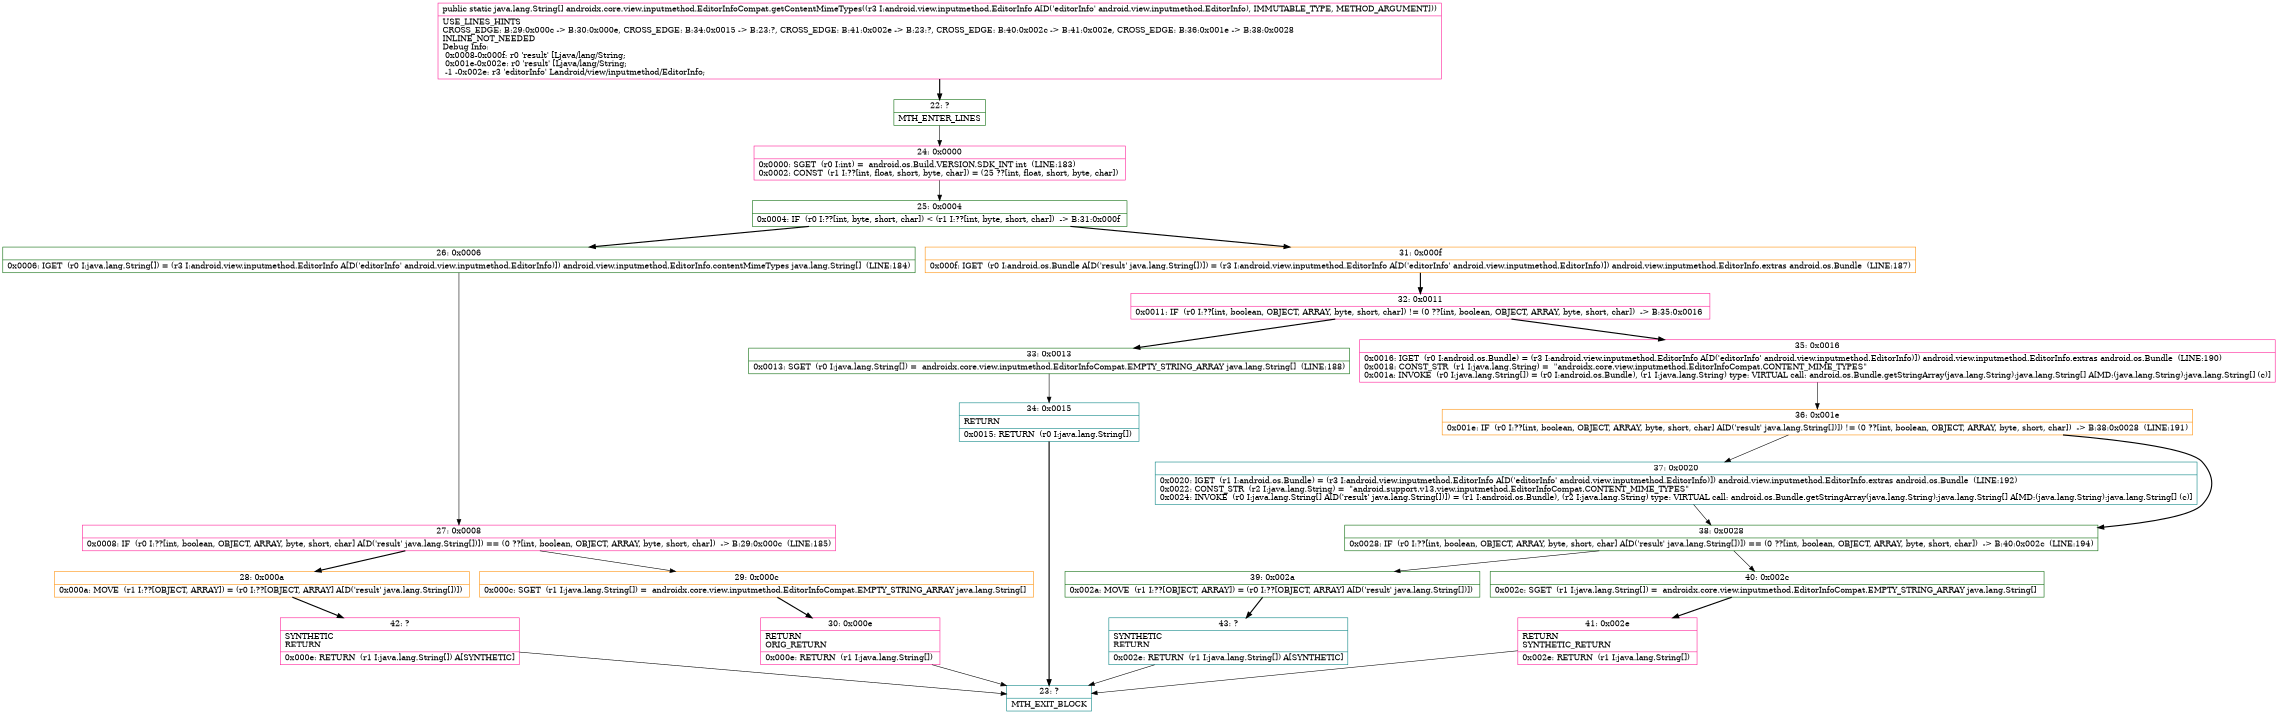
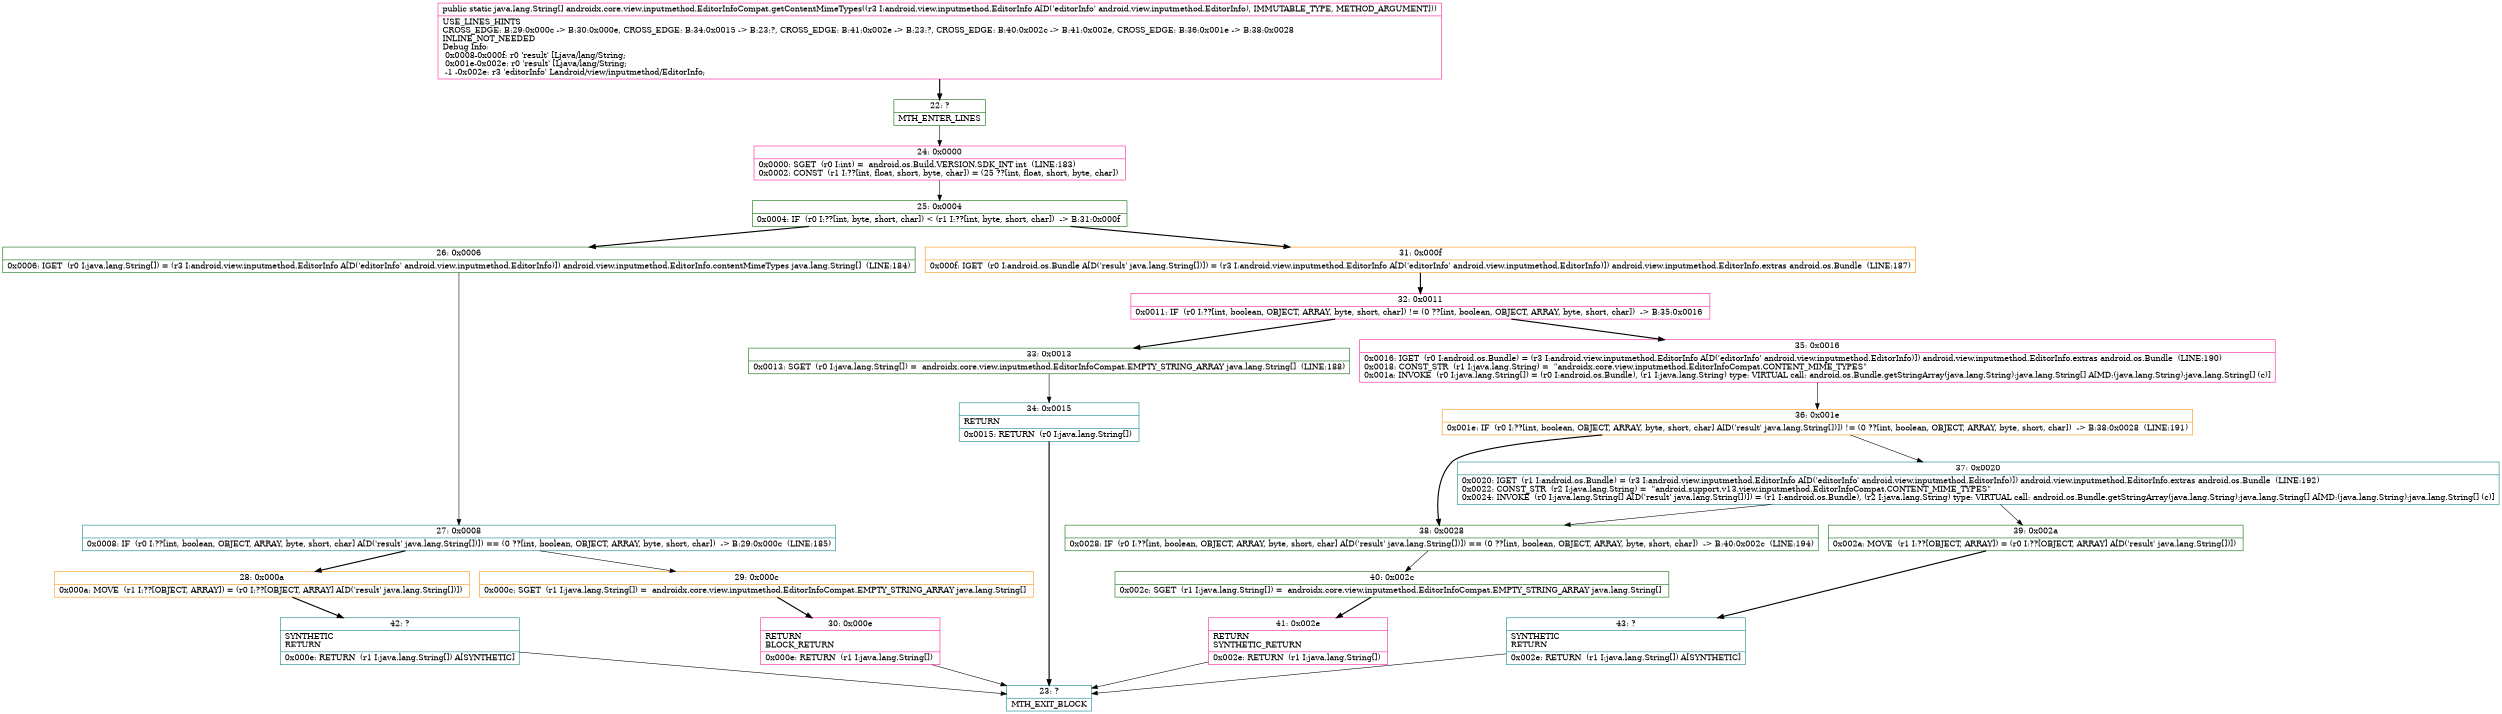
node "27: 0x0008": color deeppink -> teal
edge "38: 0x0028" -> "39: 0x002a": now "37: 0x0020" -> "39: 0x002a"
node "42: ?": color deeppink -> teal
node "30: 0x000e": text "ORIG_RETURN" -> "BLOCK_RETURN"
